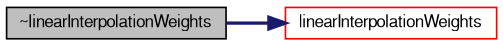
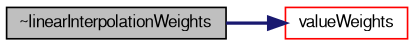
node "linearInterpolationWeights": label "linearInterpolationWeights" -> "valueWeights"
